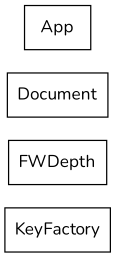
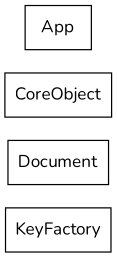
node "CoreObject": added
node "FWDepth": removed
